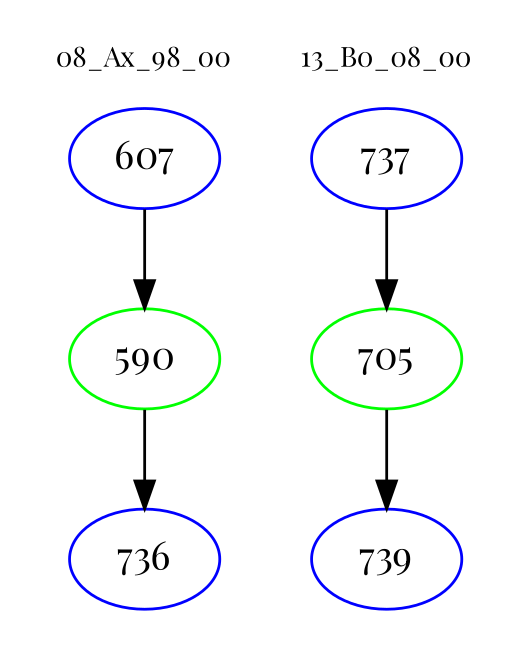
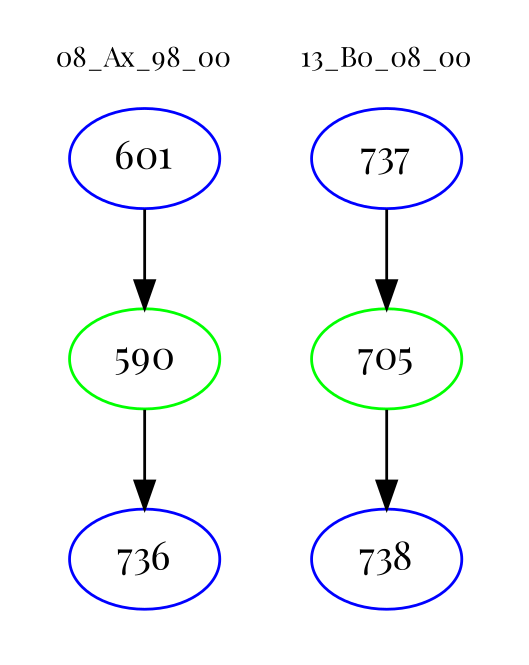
node "607": label "607" -> "601"
node "739": label "739" -> "738"
